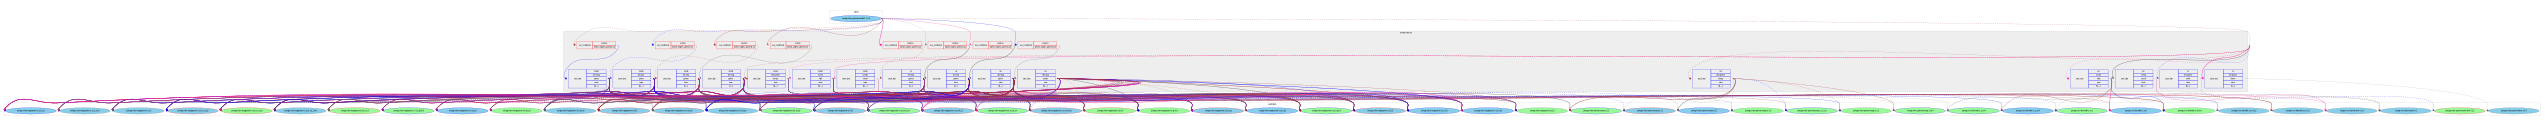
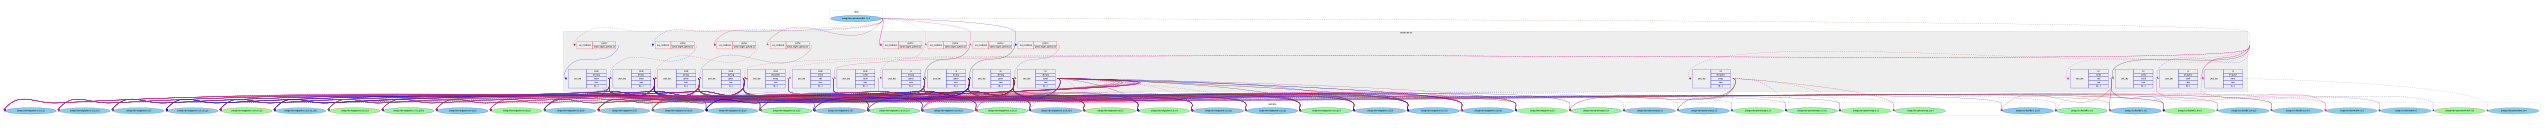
node "portage://sci-libs/hdf5-1.12.2-r4": removed
